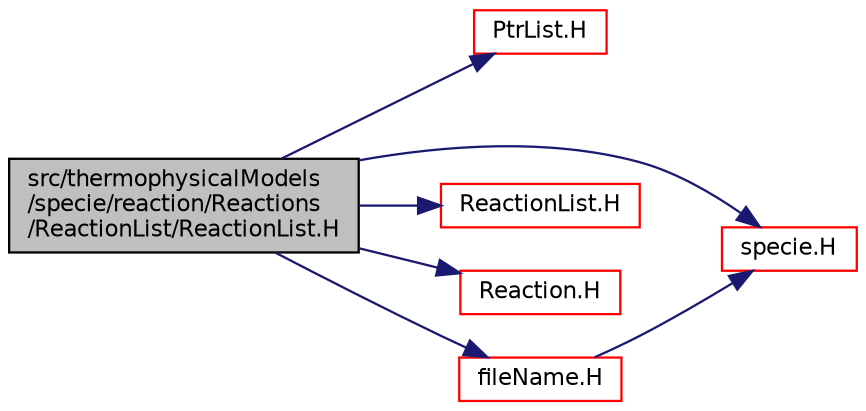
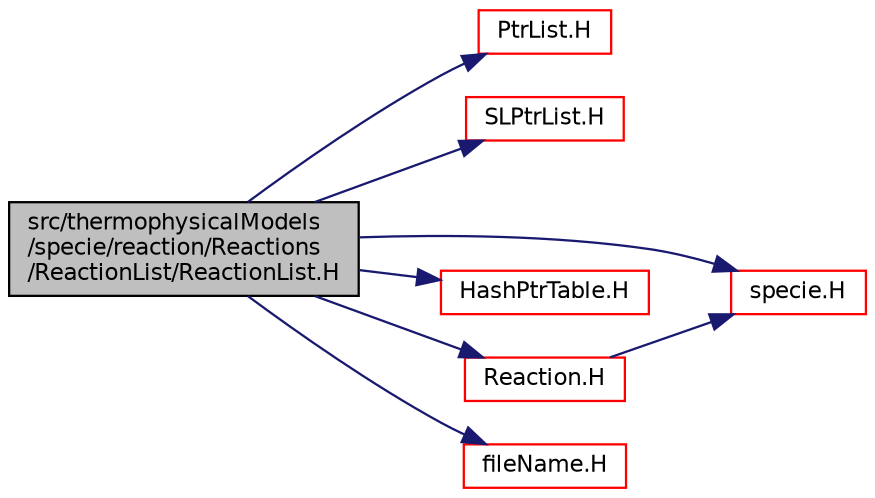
node "SLPtrList.H": added
node "ReactionList.H": label "ReactionList.H" -> "HashPtrTable.H"
edge "fileName.H" -> "specie.H": now "Reaction.H" -> "specie.H"
